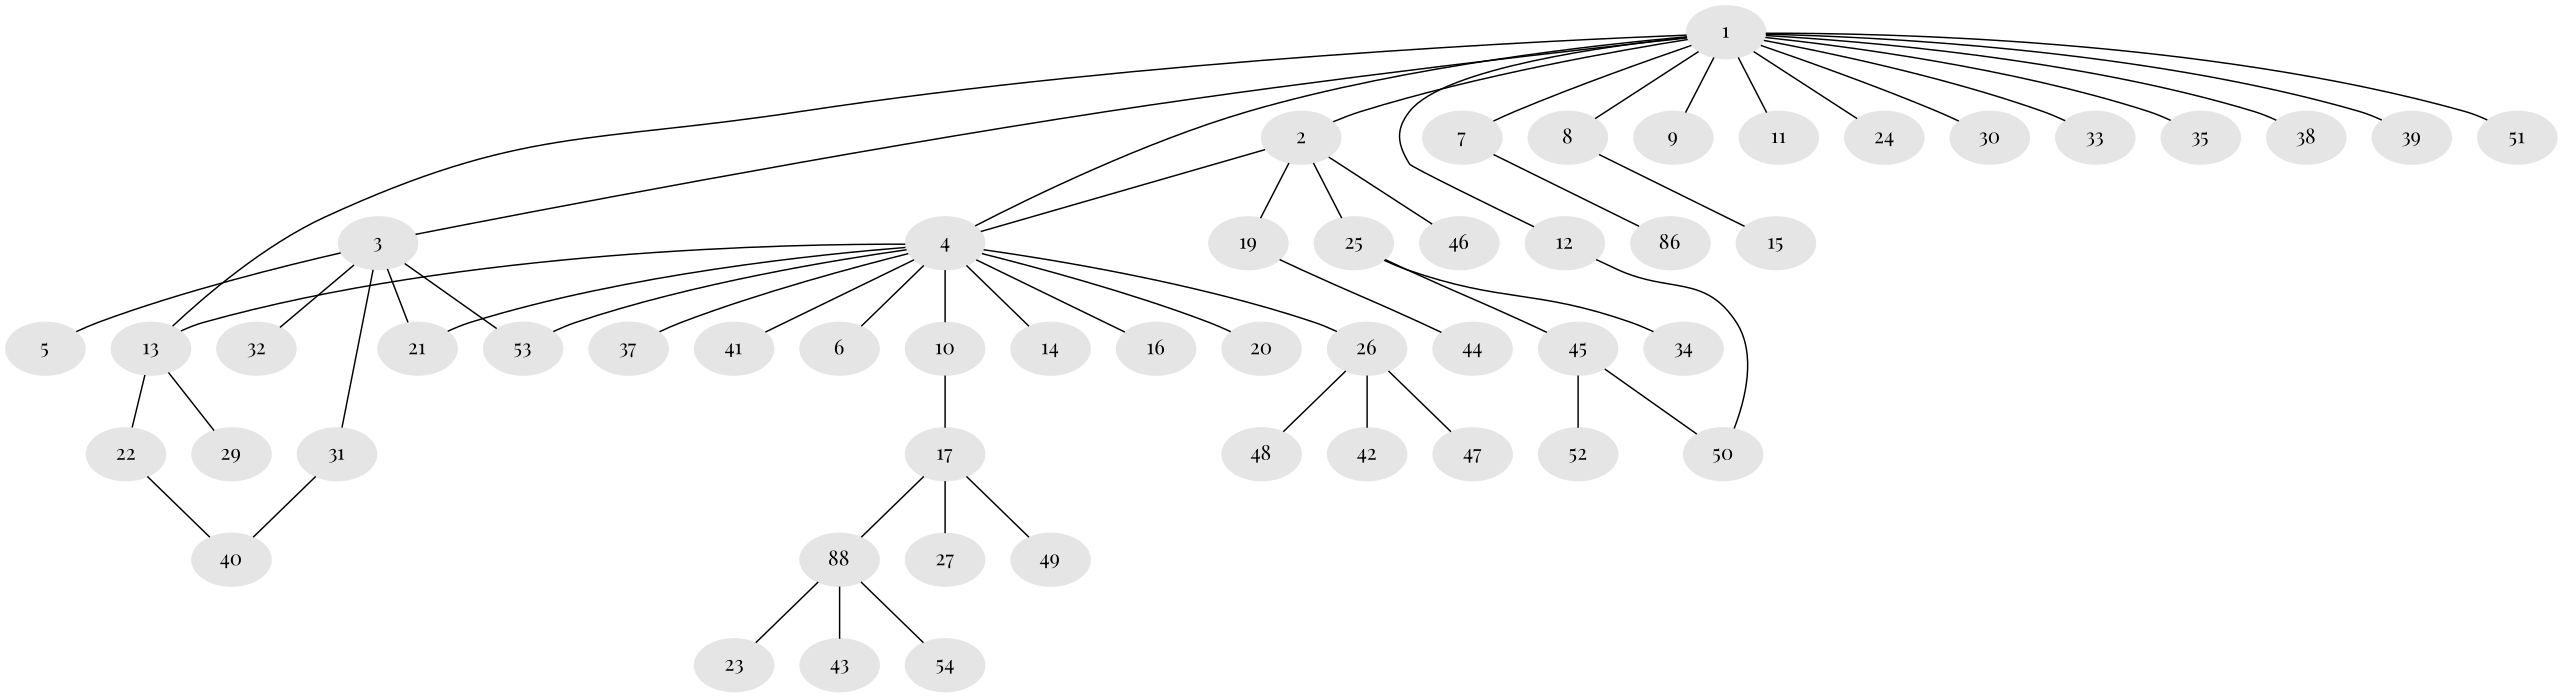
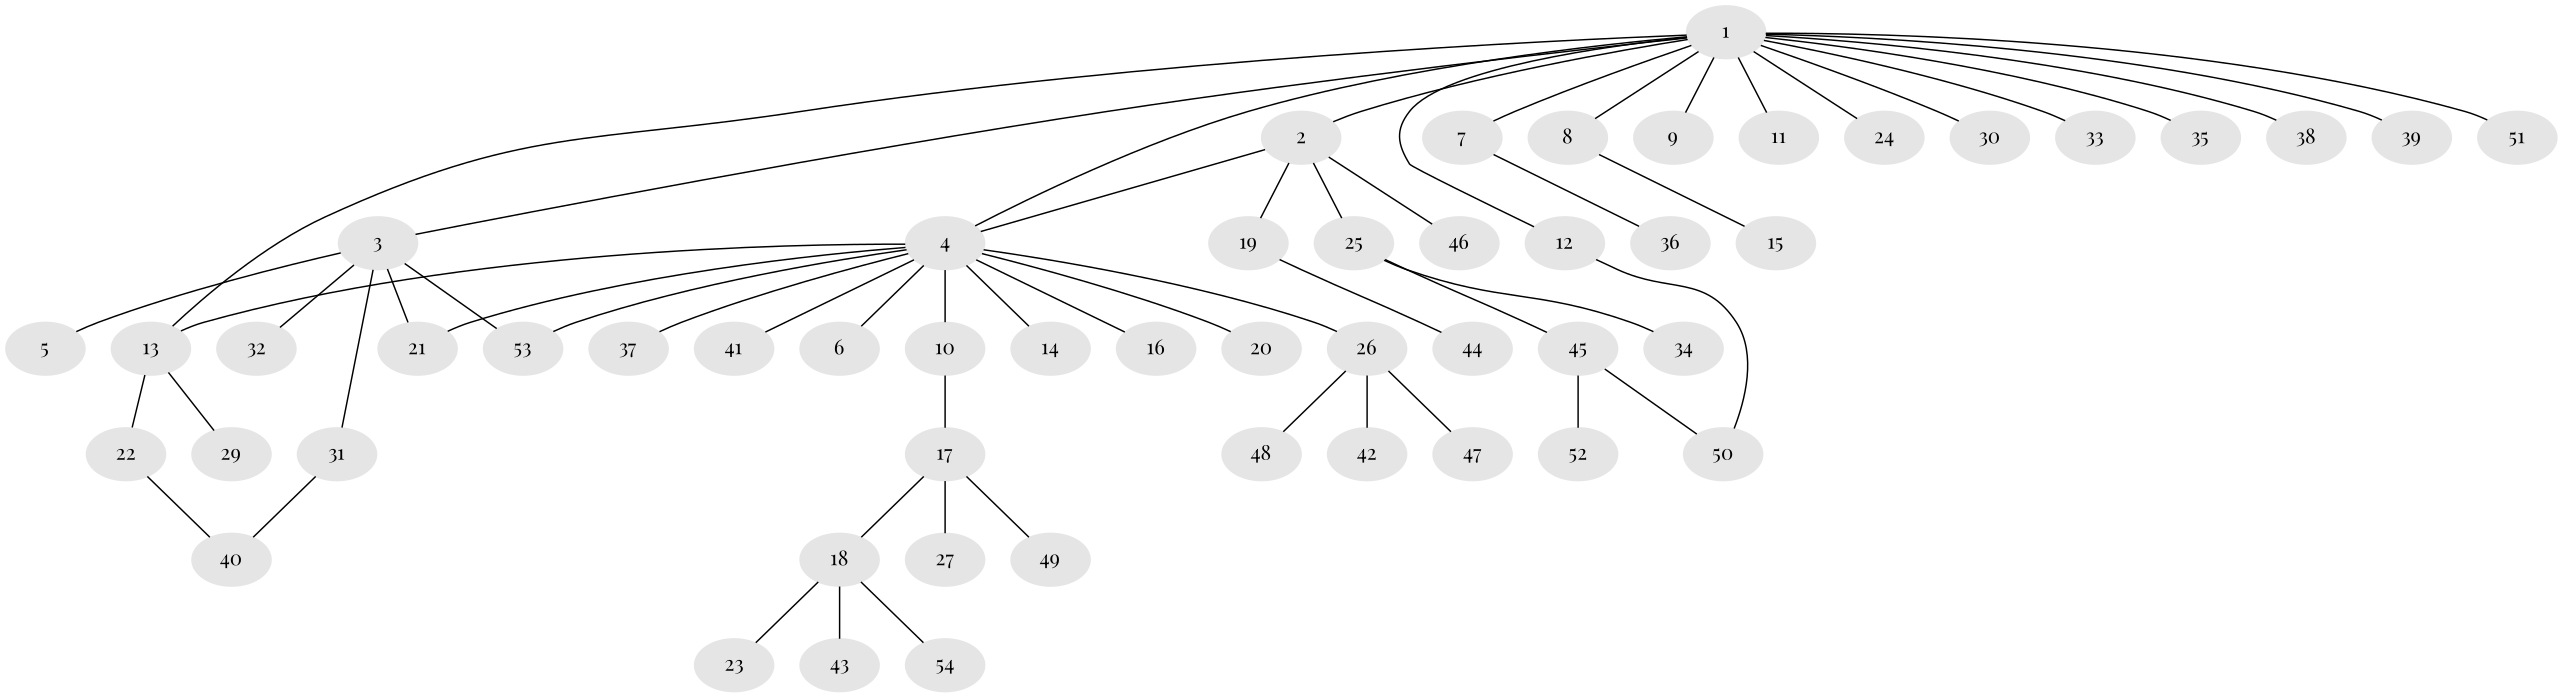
node "86": label "86" -> "36"
node "88": label "88" -> "18"
